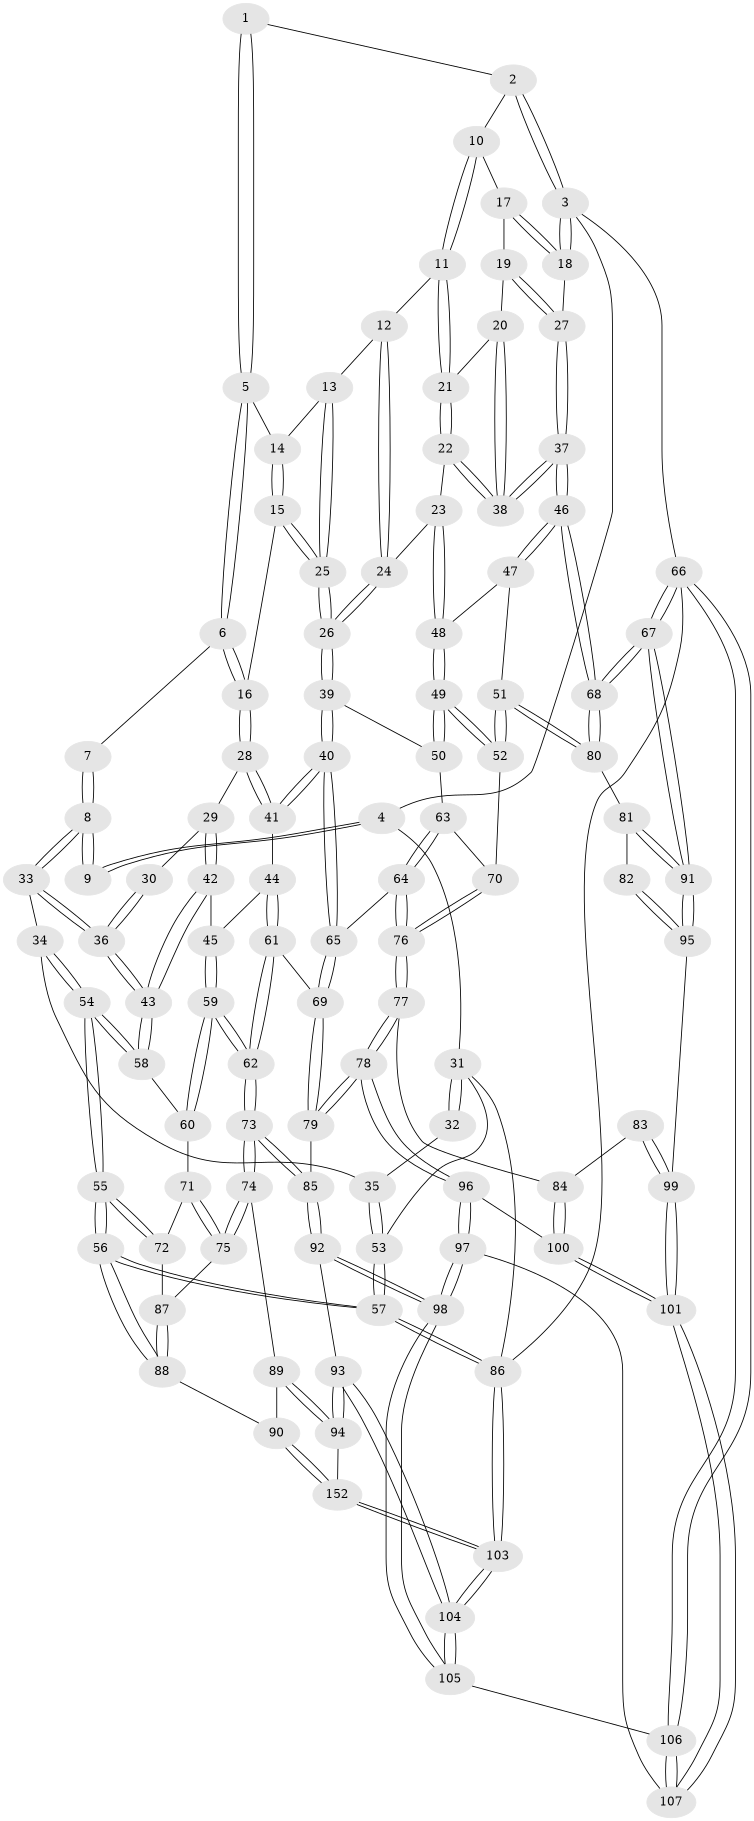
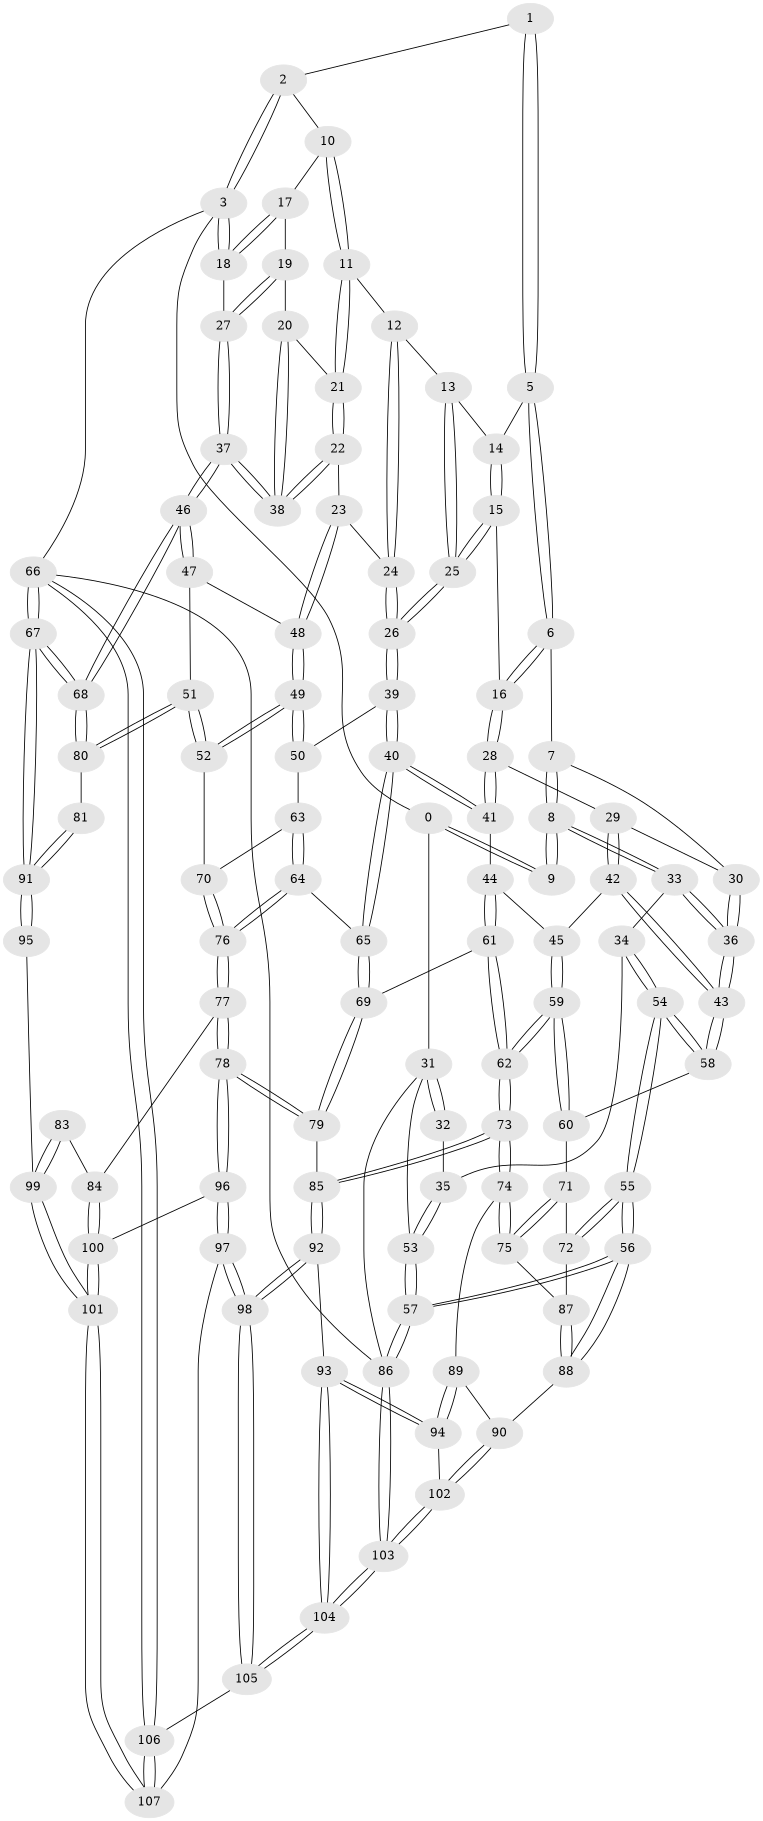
edge "7" -- "30": added
node "4": label "4" -> "0"
node "82": removed
node "152": label "152" -> "102"
